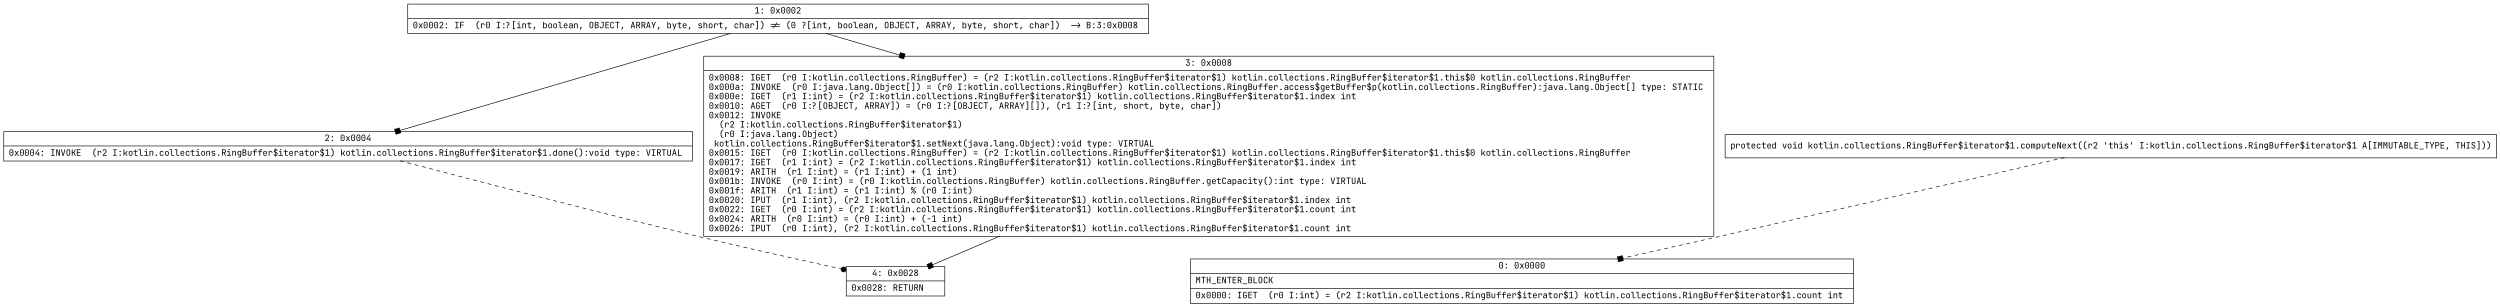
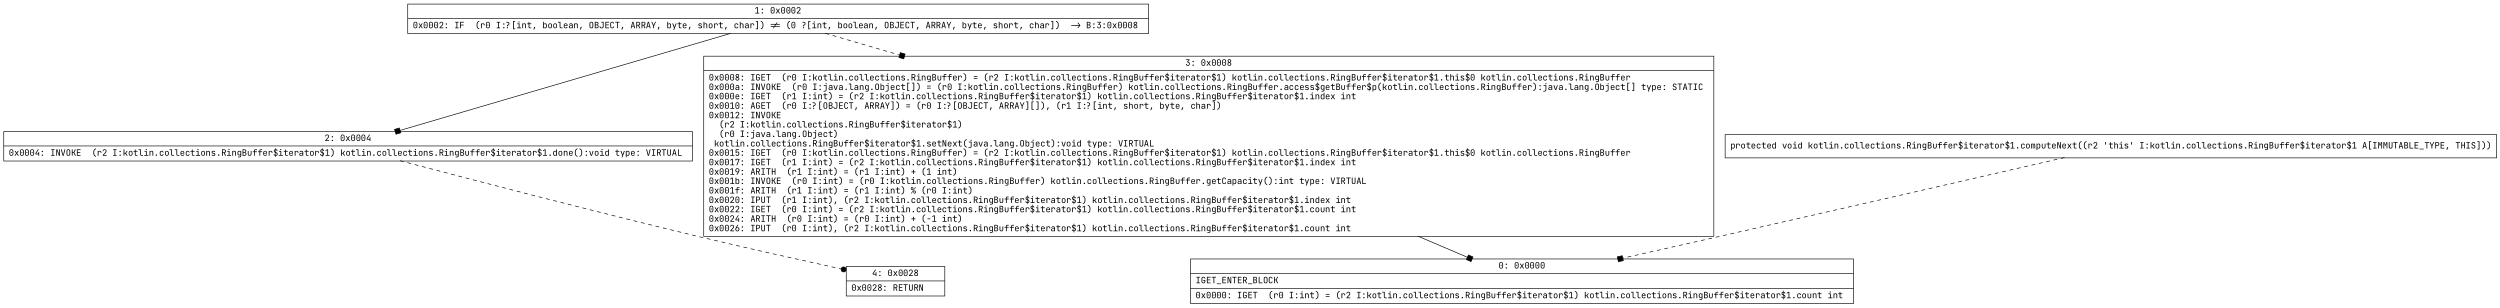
edge "1: 0x0002" -> "3: 0x0008": style solid -> dashed
edge "3: 0x0008" -> "4: 0x0028": now "3: 0x0008" -> "0: 0x0000"
node "0: 0x0000": text "MTH_ENTER_BLOCK" -> "IGET_ENTER_BLOCK"
